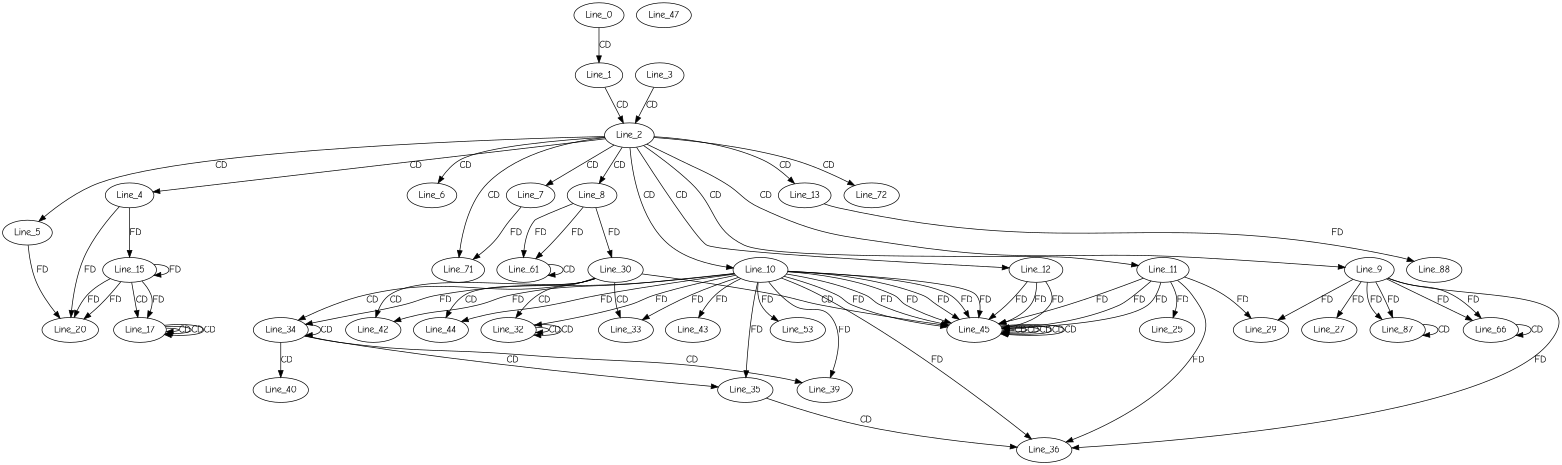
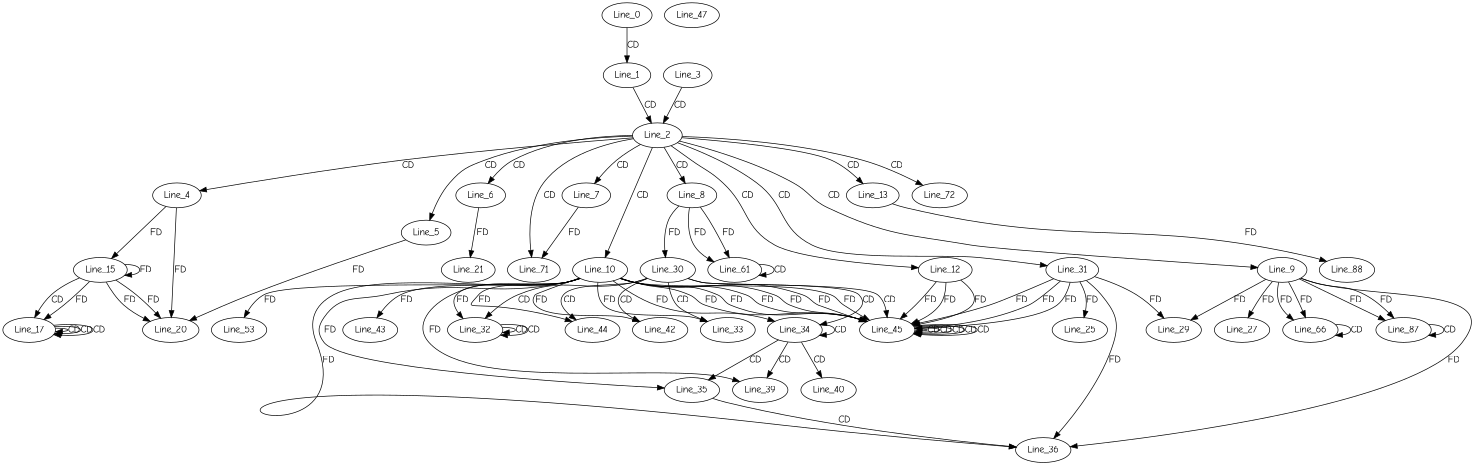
node "Line_21": added
node "Line_11": label "Line_11" -> "Line_31"
